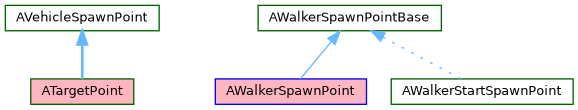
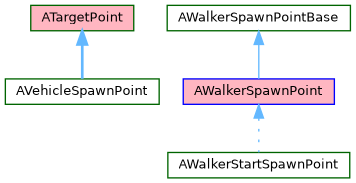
edge "AWalkerStartSpawnPoint" -> "AWalkerSpawnPointBase": now "AWalkerStartSpawnPoint" -> "AWalkerSpawnPoint"
edge "ATargetPoint" -> "AVehicleSpawnPoint": reversed
